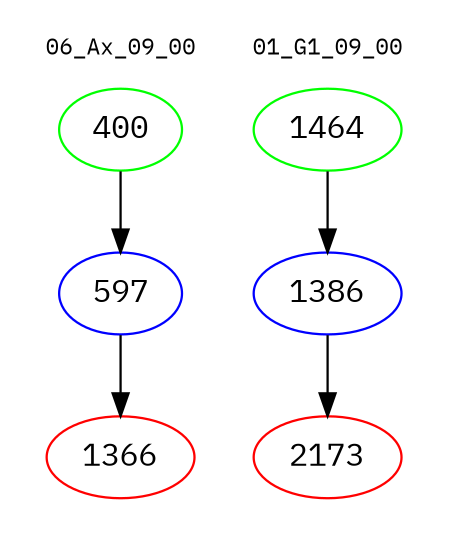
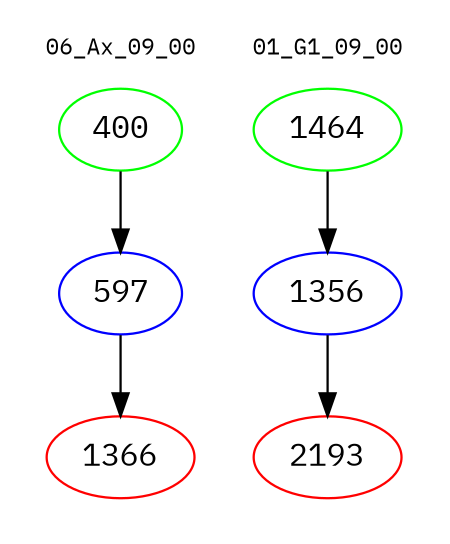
node "1386": label "1386" -> "1356"
node "2173": label "2173" -> "2193"
